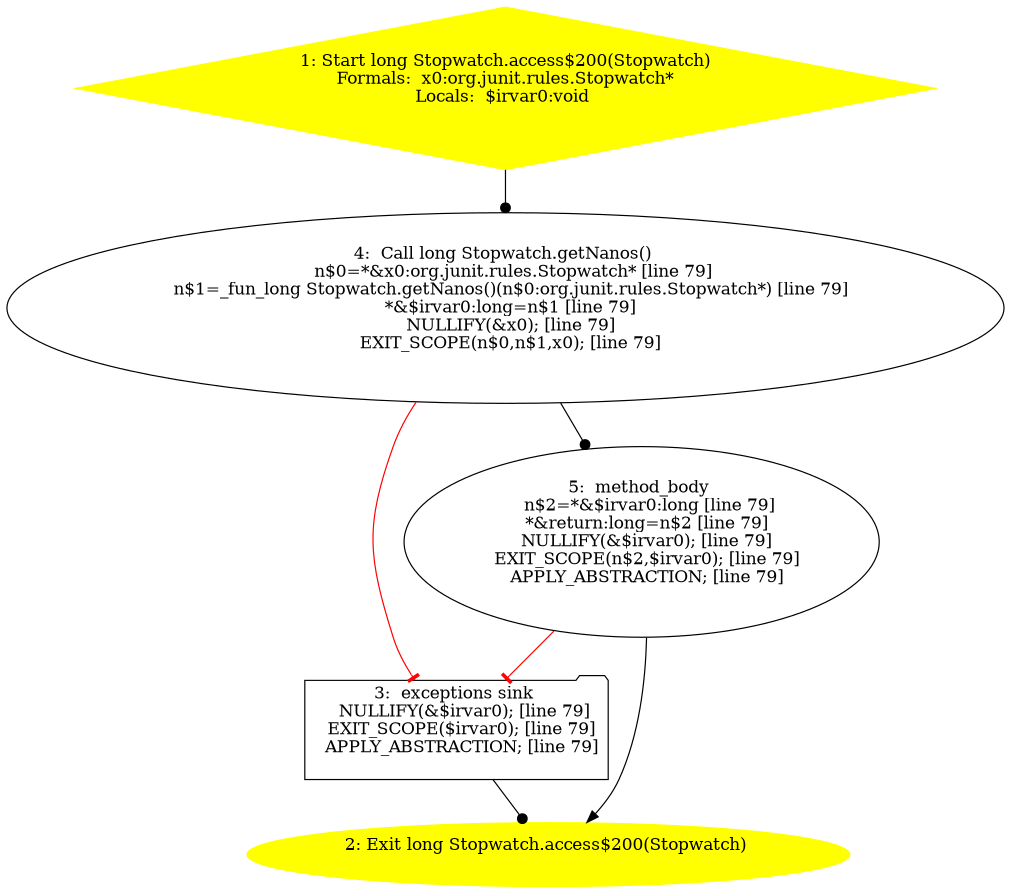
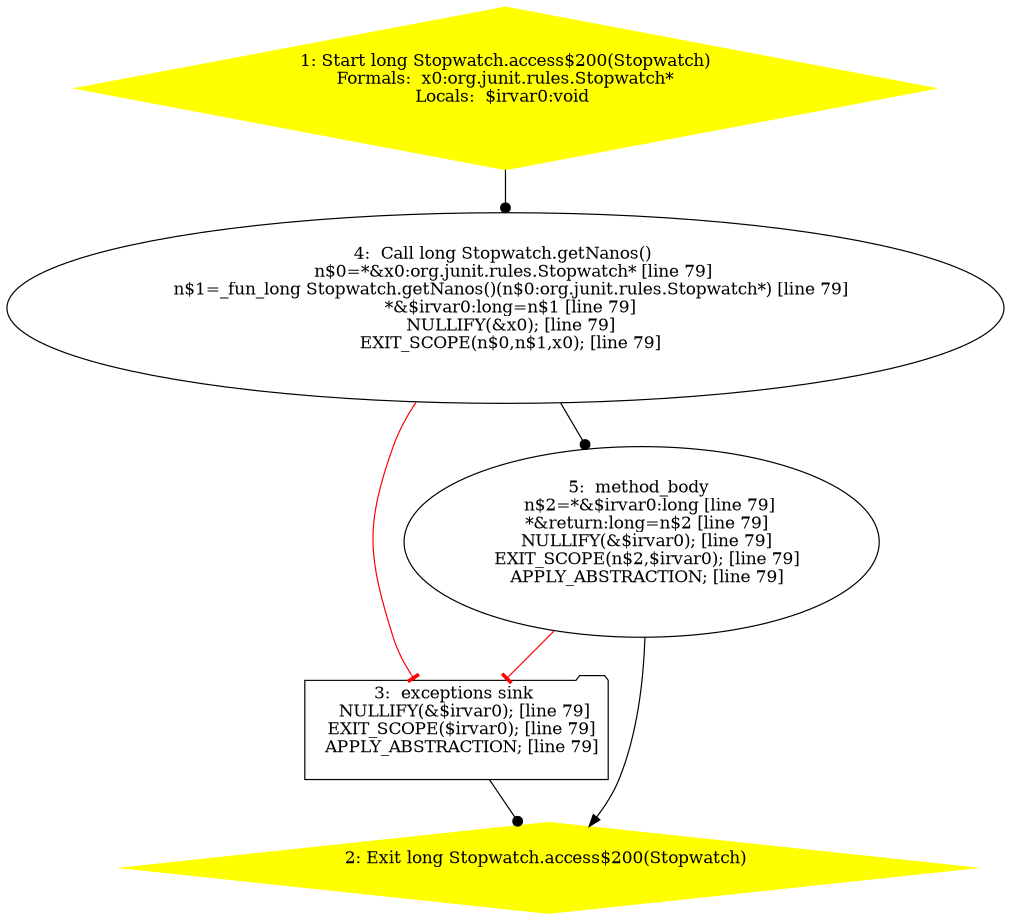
node "2: Exit long Stopwatch.access$200(Stopwatch)": shape ellipse -> diamond
